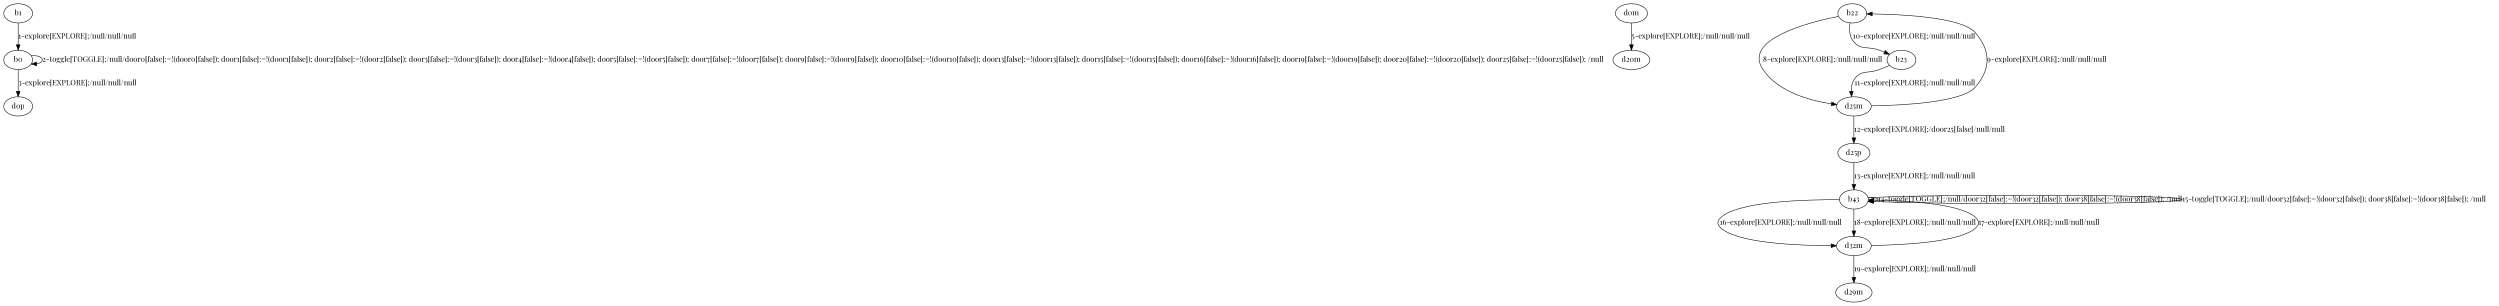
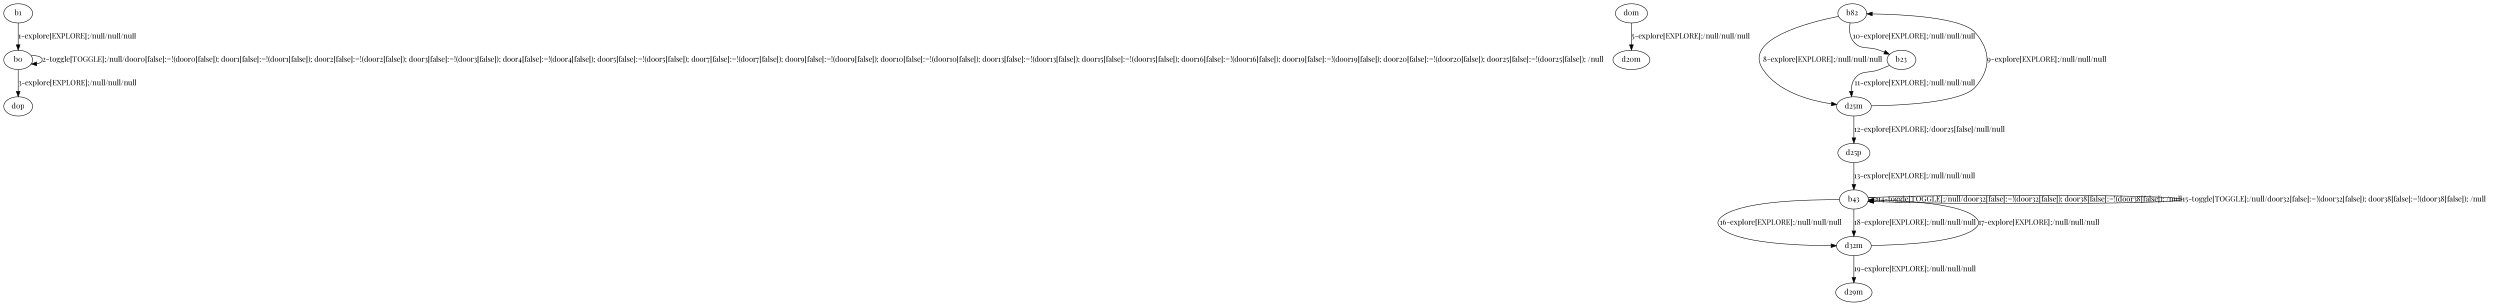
node "b22": label "b22" -> "b82"
